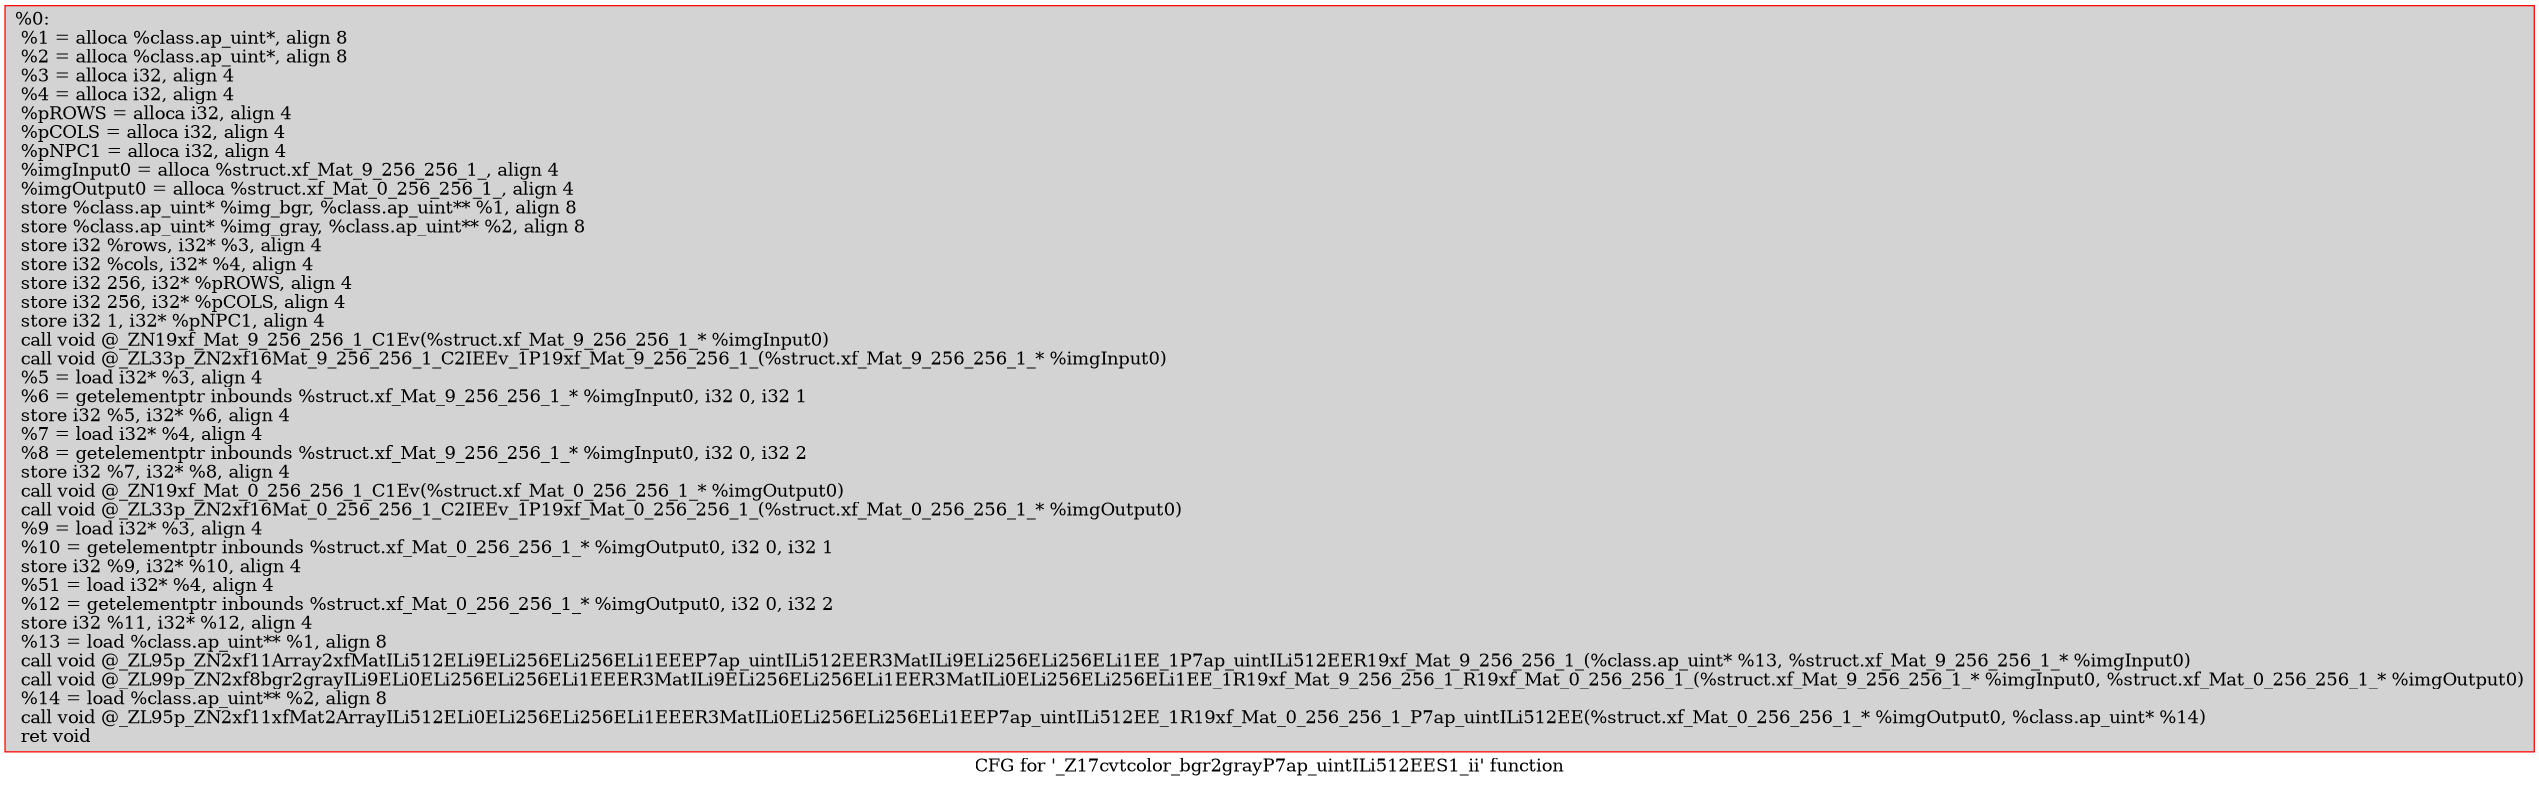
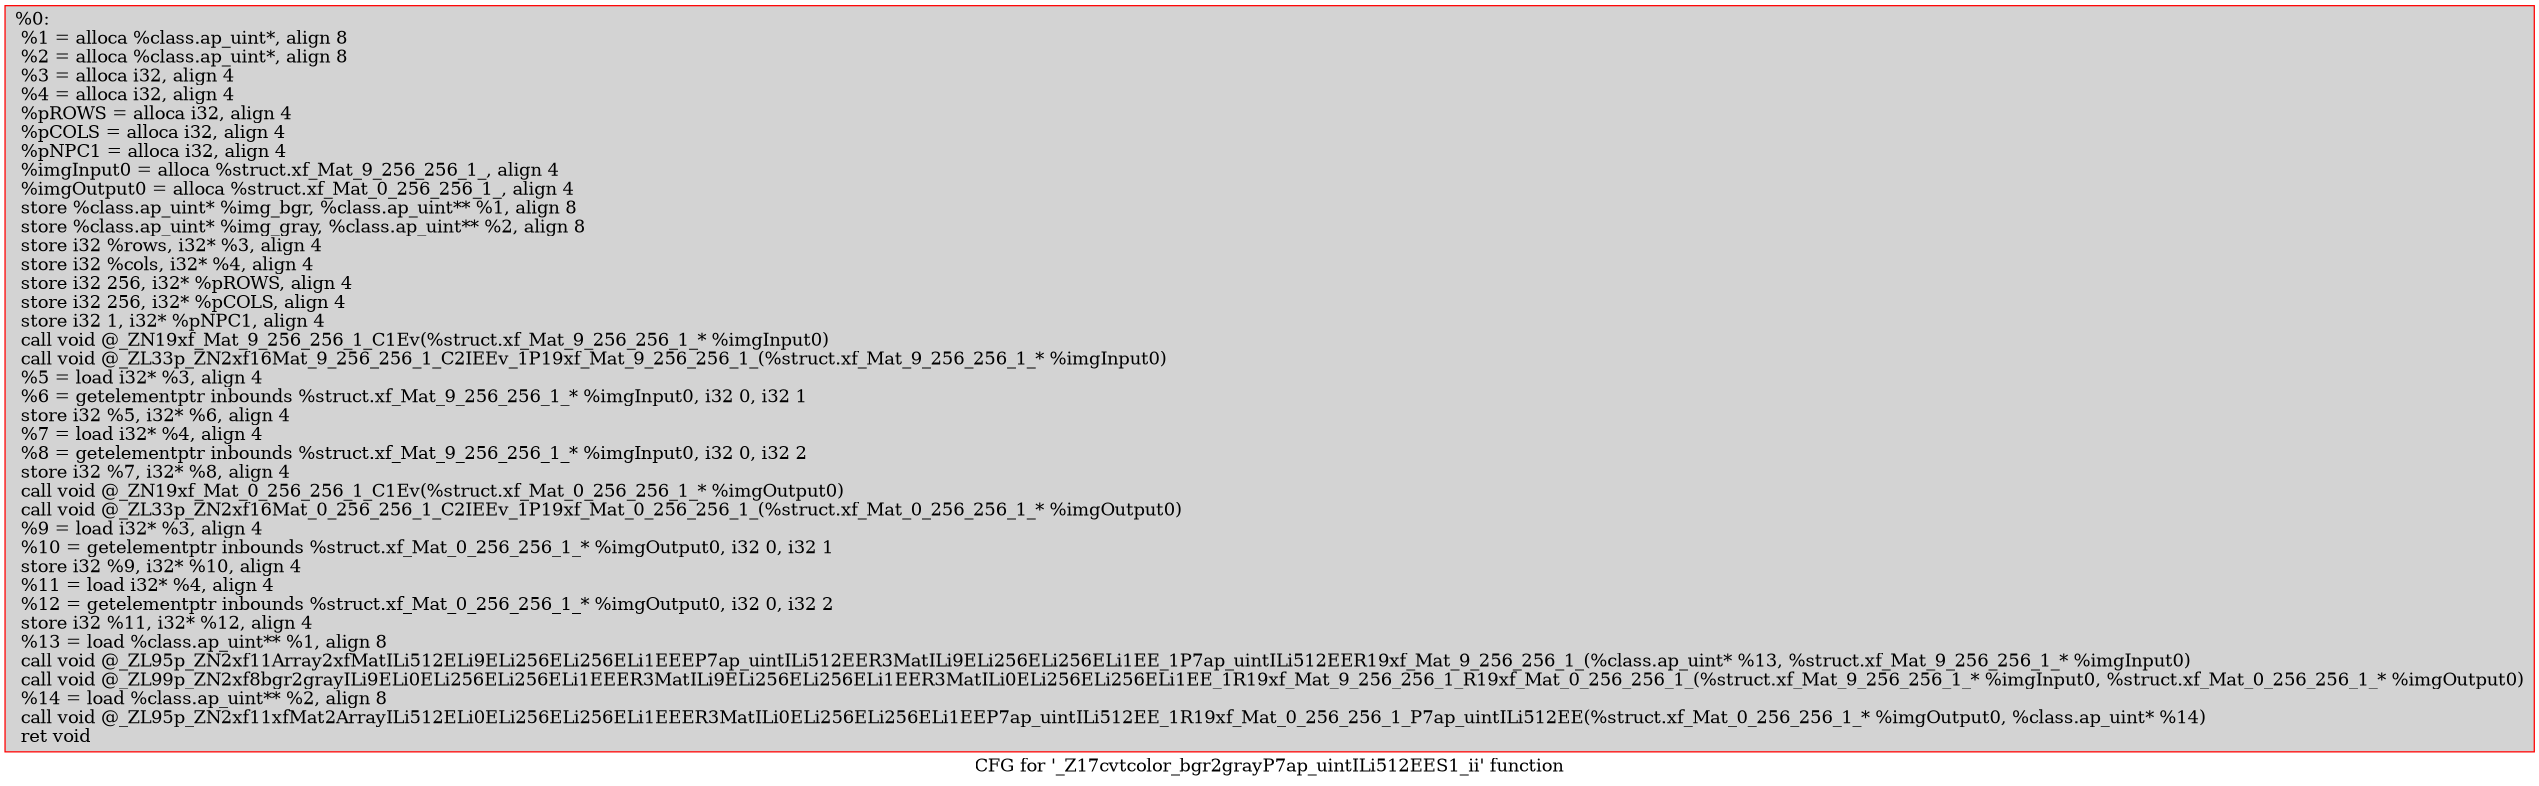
node "%0:": text "%51 = load i32* %4, align 4" -> "%11 = load i32* %4, align 4"
